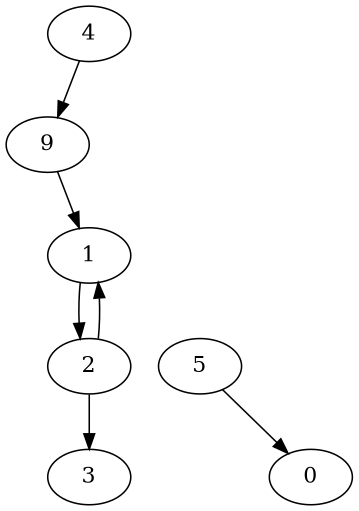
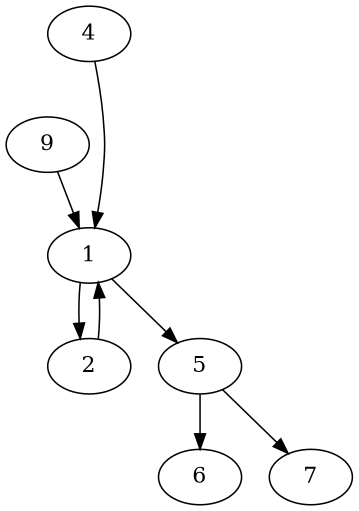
edge "4" -> "9": now "4" -> "1"
edge "1" -> "5": added
node "3": removed
node "6": added
node "0": label "0" -> "7"
